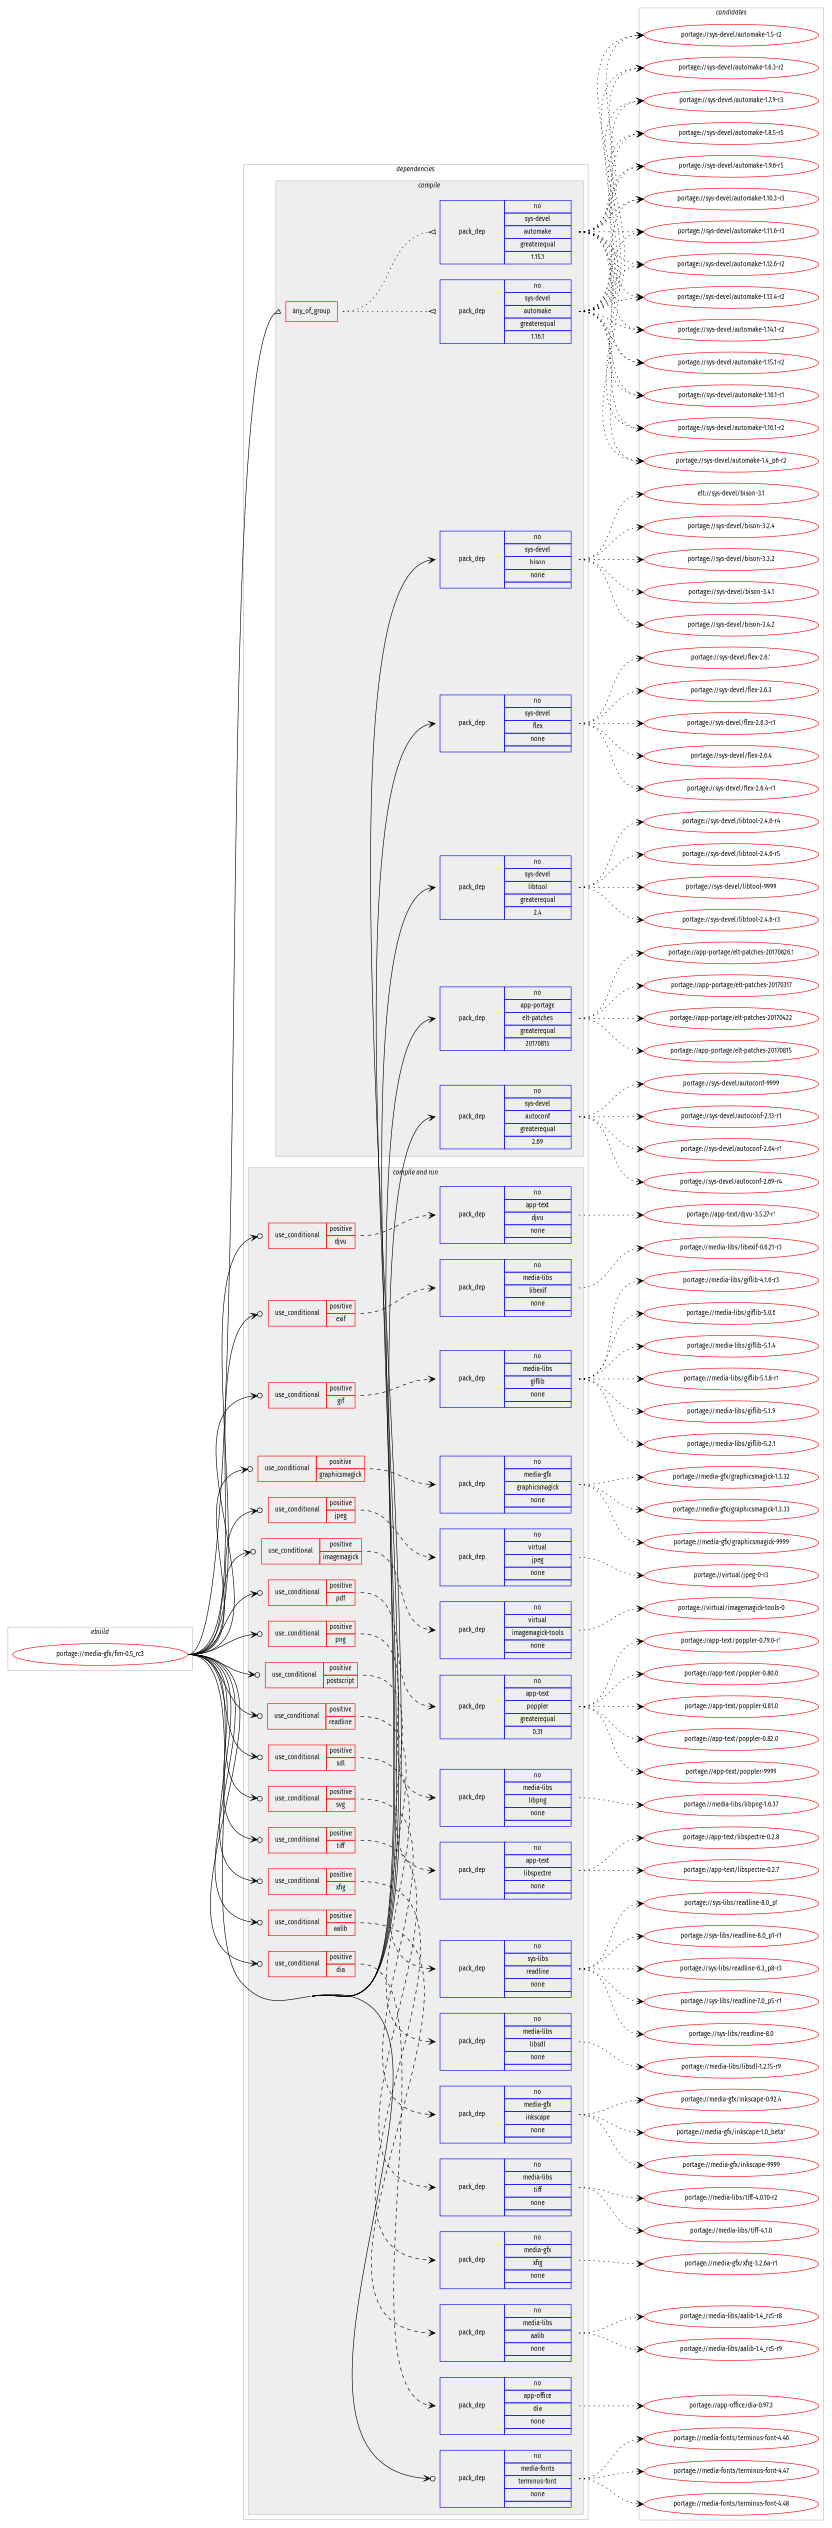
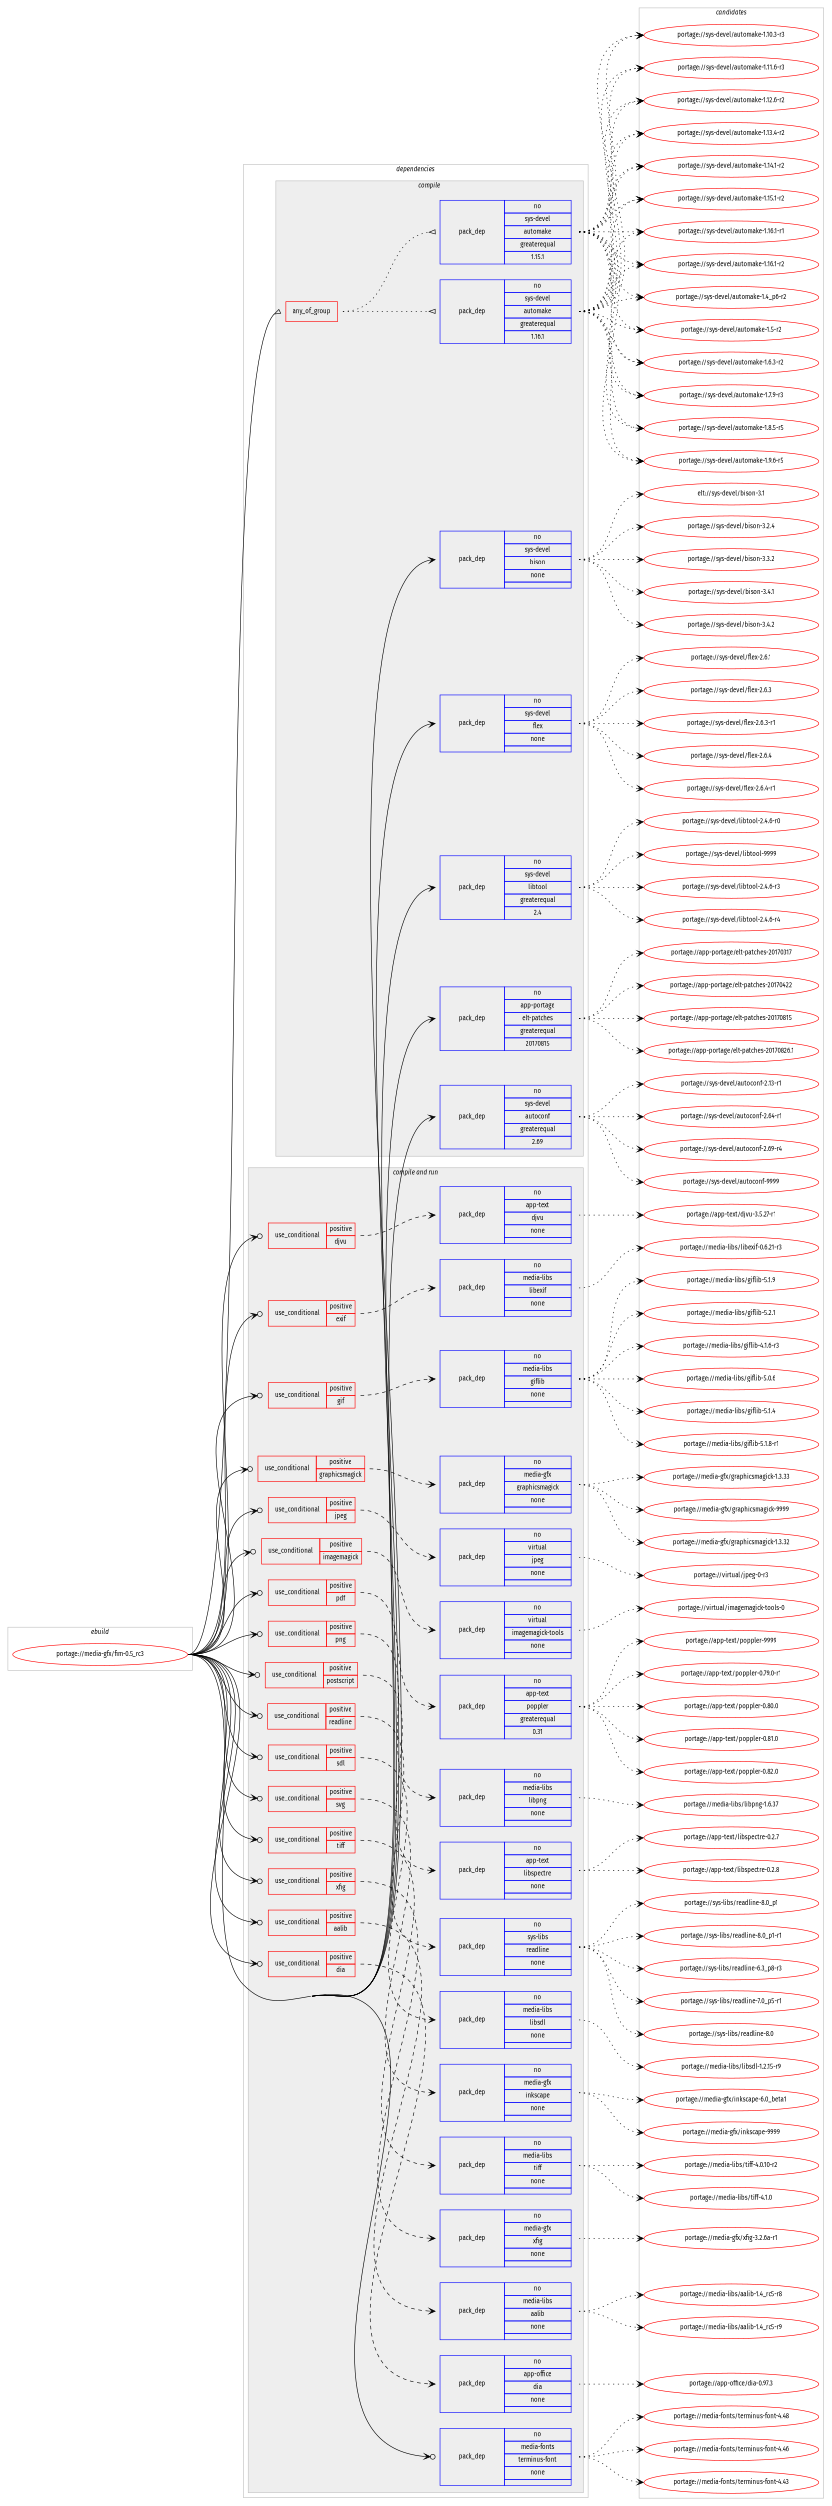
node "portage://sys-devel/libtool-2.4.6-r5": label "portage://sys-devel/libtool-2.4.6-r5" -> "portage://sys-devel/libtool-2.4.6-r0"
node "portage://media-gfx/inkscape-0.92.4": removed
node "portage://media-gfx/inkscape-1.0_beta1": label "portage://media-gfx/inkscape-1.0_beta1" -> "portage://media-gfx/inkscape-6.0_beta1"
node "portage://media-fonts/terminus-font-4.47": label "portage://media-fonts/terminus-font-4.47" -> "portage://media-fonts/terminus-font-4.43"
